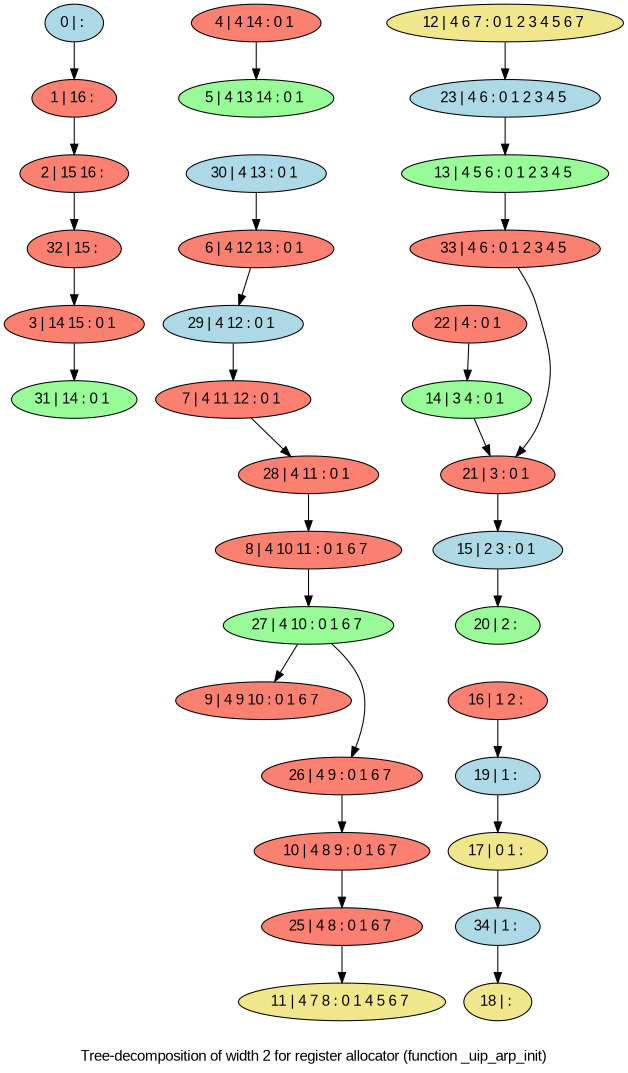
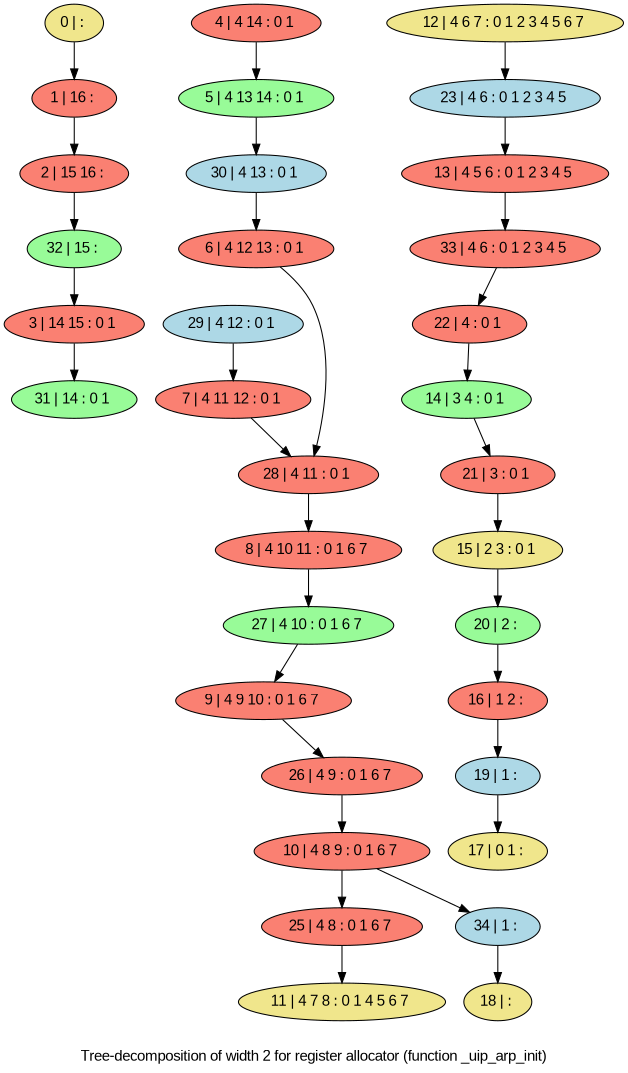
node "0 | :": fillcolor lightblue -> khaki
edge "5 | 4 13 14 : 0 1" -> "30 | 4 13 : 0 1": added
node "13 | 4 5 6 : 0 1 2 3 4 5": fillcolor palegreen -> salmon
node "32 | 15 :": fillcolor salmon -> palegreen
edge "6 | 4 12 13 : 0 1" -> "29 | 4 12 : 0 1": now "6 | 4 12 13 : 0 1" -> "28 | 4 11 : 0 1"
edge "33 | 4 6 : 0 1 2 3 4 5" -> "21 | 3 : 0 1": now "33 | 4 6 : 0 1 2 3 4 5" -> "22 | 4 : 0 1"
node "15 | 2 3 : 0 1": fillcolor lightblue -> khaki
edge "20 | 2 :" -> "16 | 1 2 :": added
edge "27 | 4 10 : 0 1 6 7" -> "26 | 4 9 : 0 1 6 7": now "9 | 4 9 10 : 0 1 6 7" -> "26 | 4 9 : 0 1 6 7"
edge "17 | 0 1 :" -> "34 | 1 :": now "10 | 4 8 9 : 0 1 6 7" -> "34 | 1 :"
